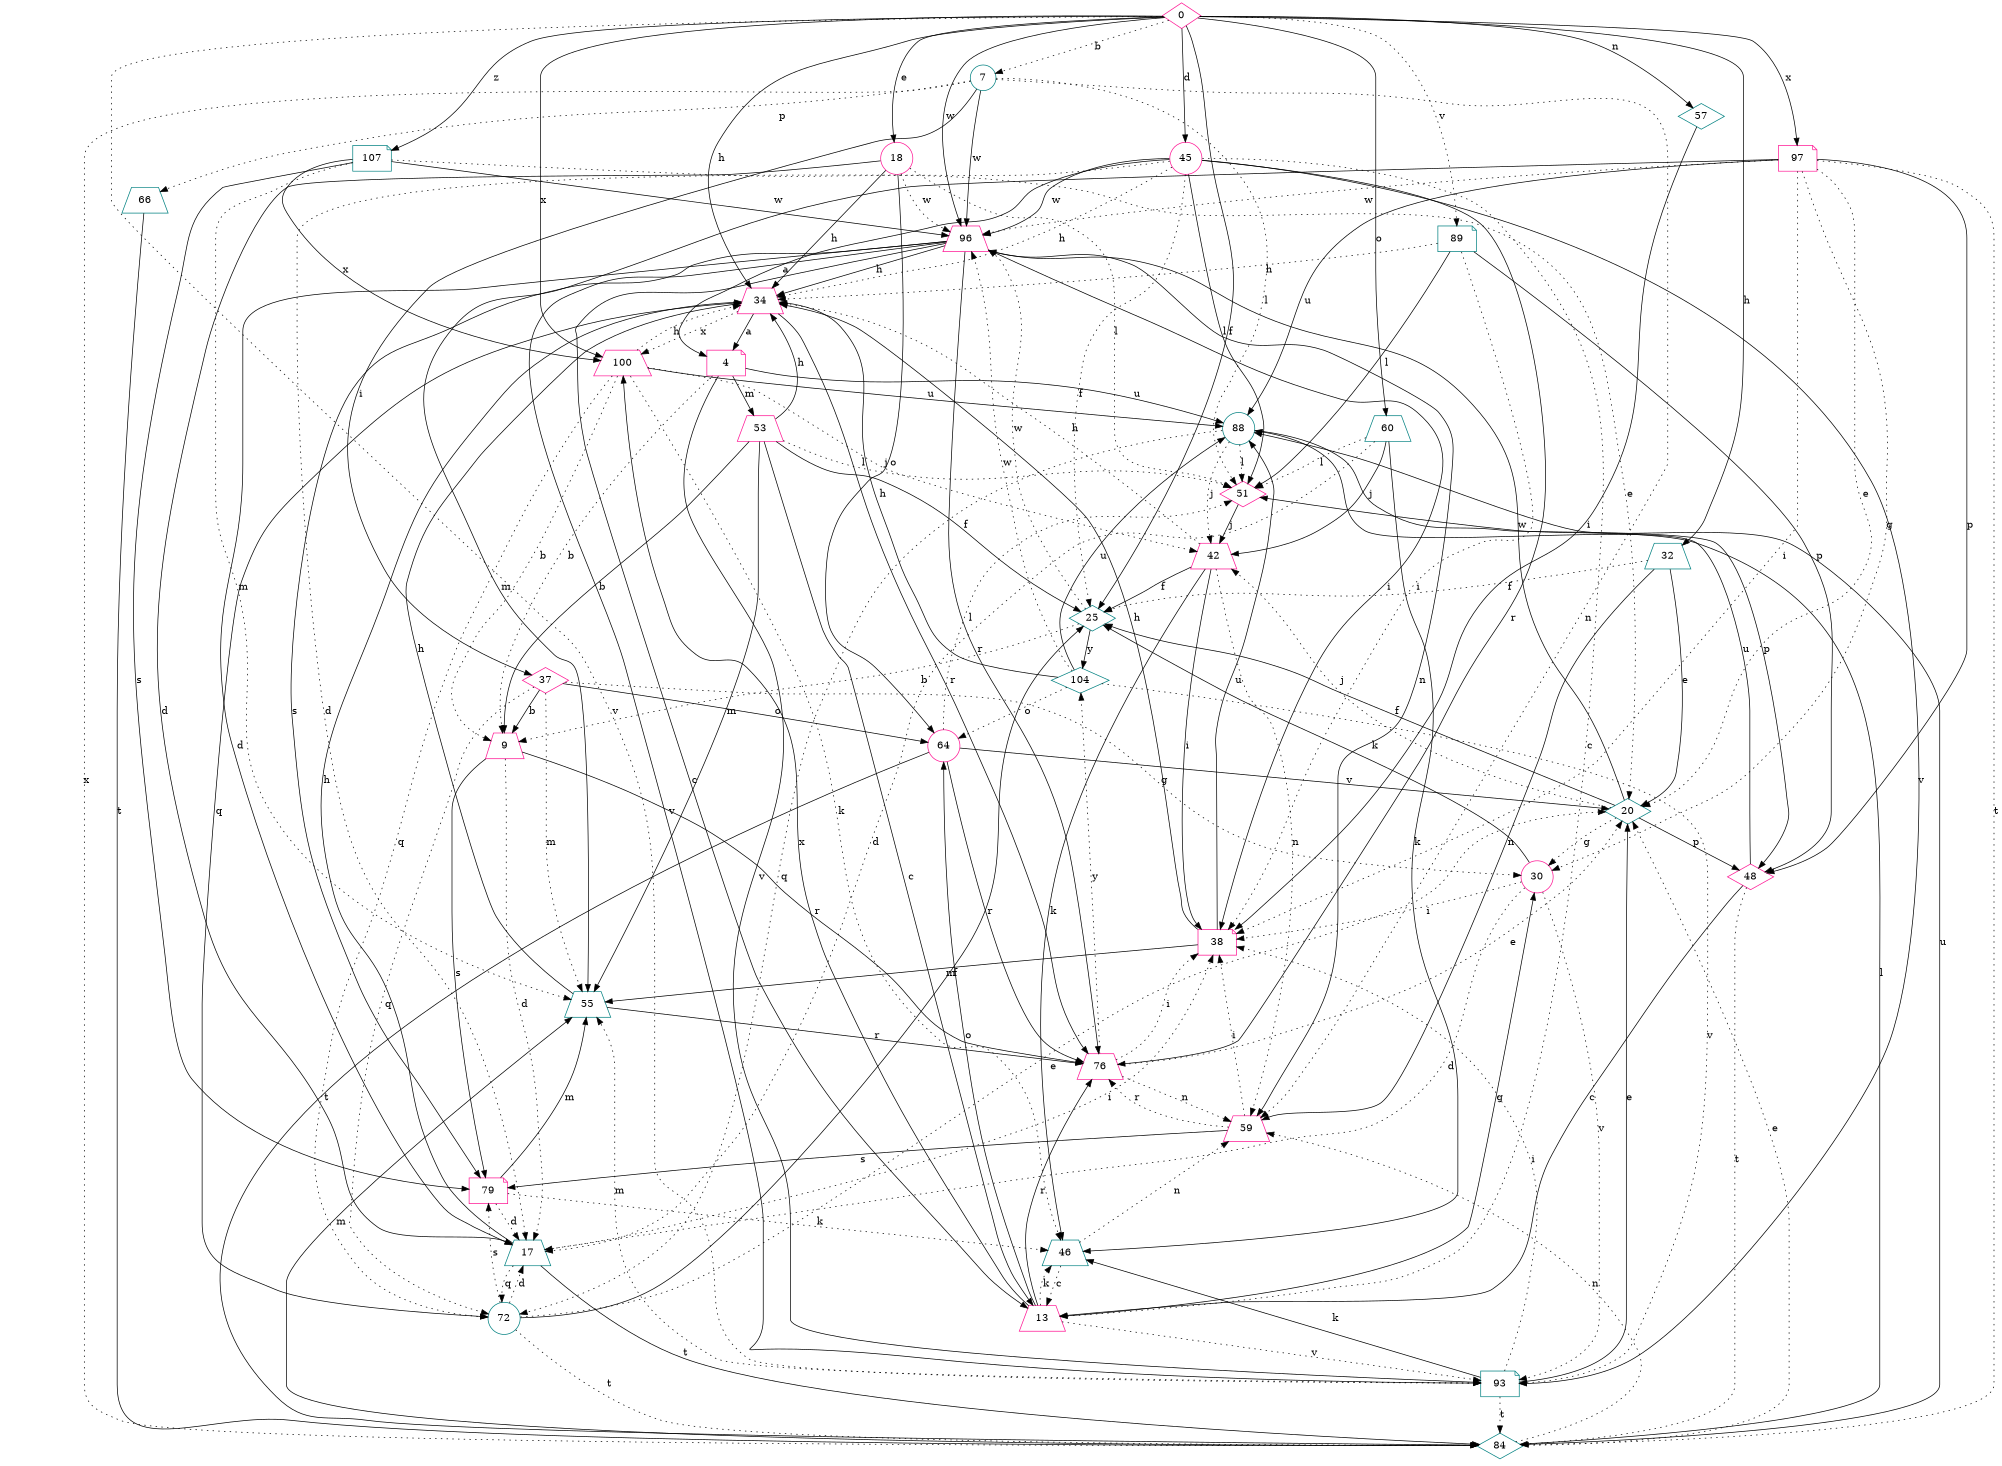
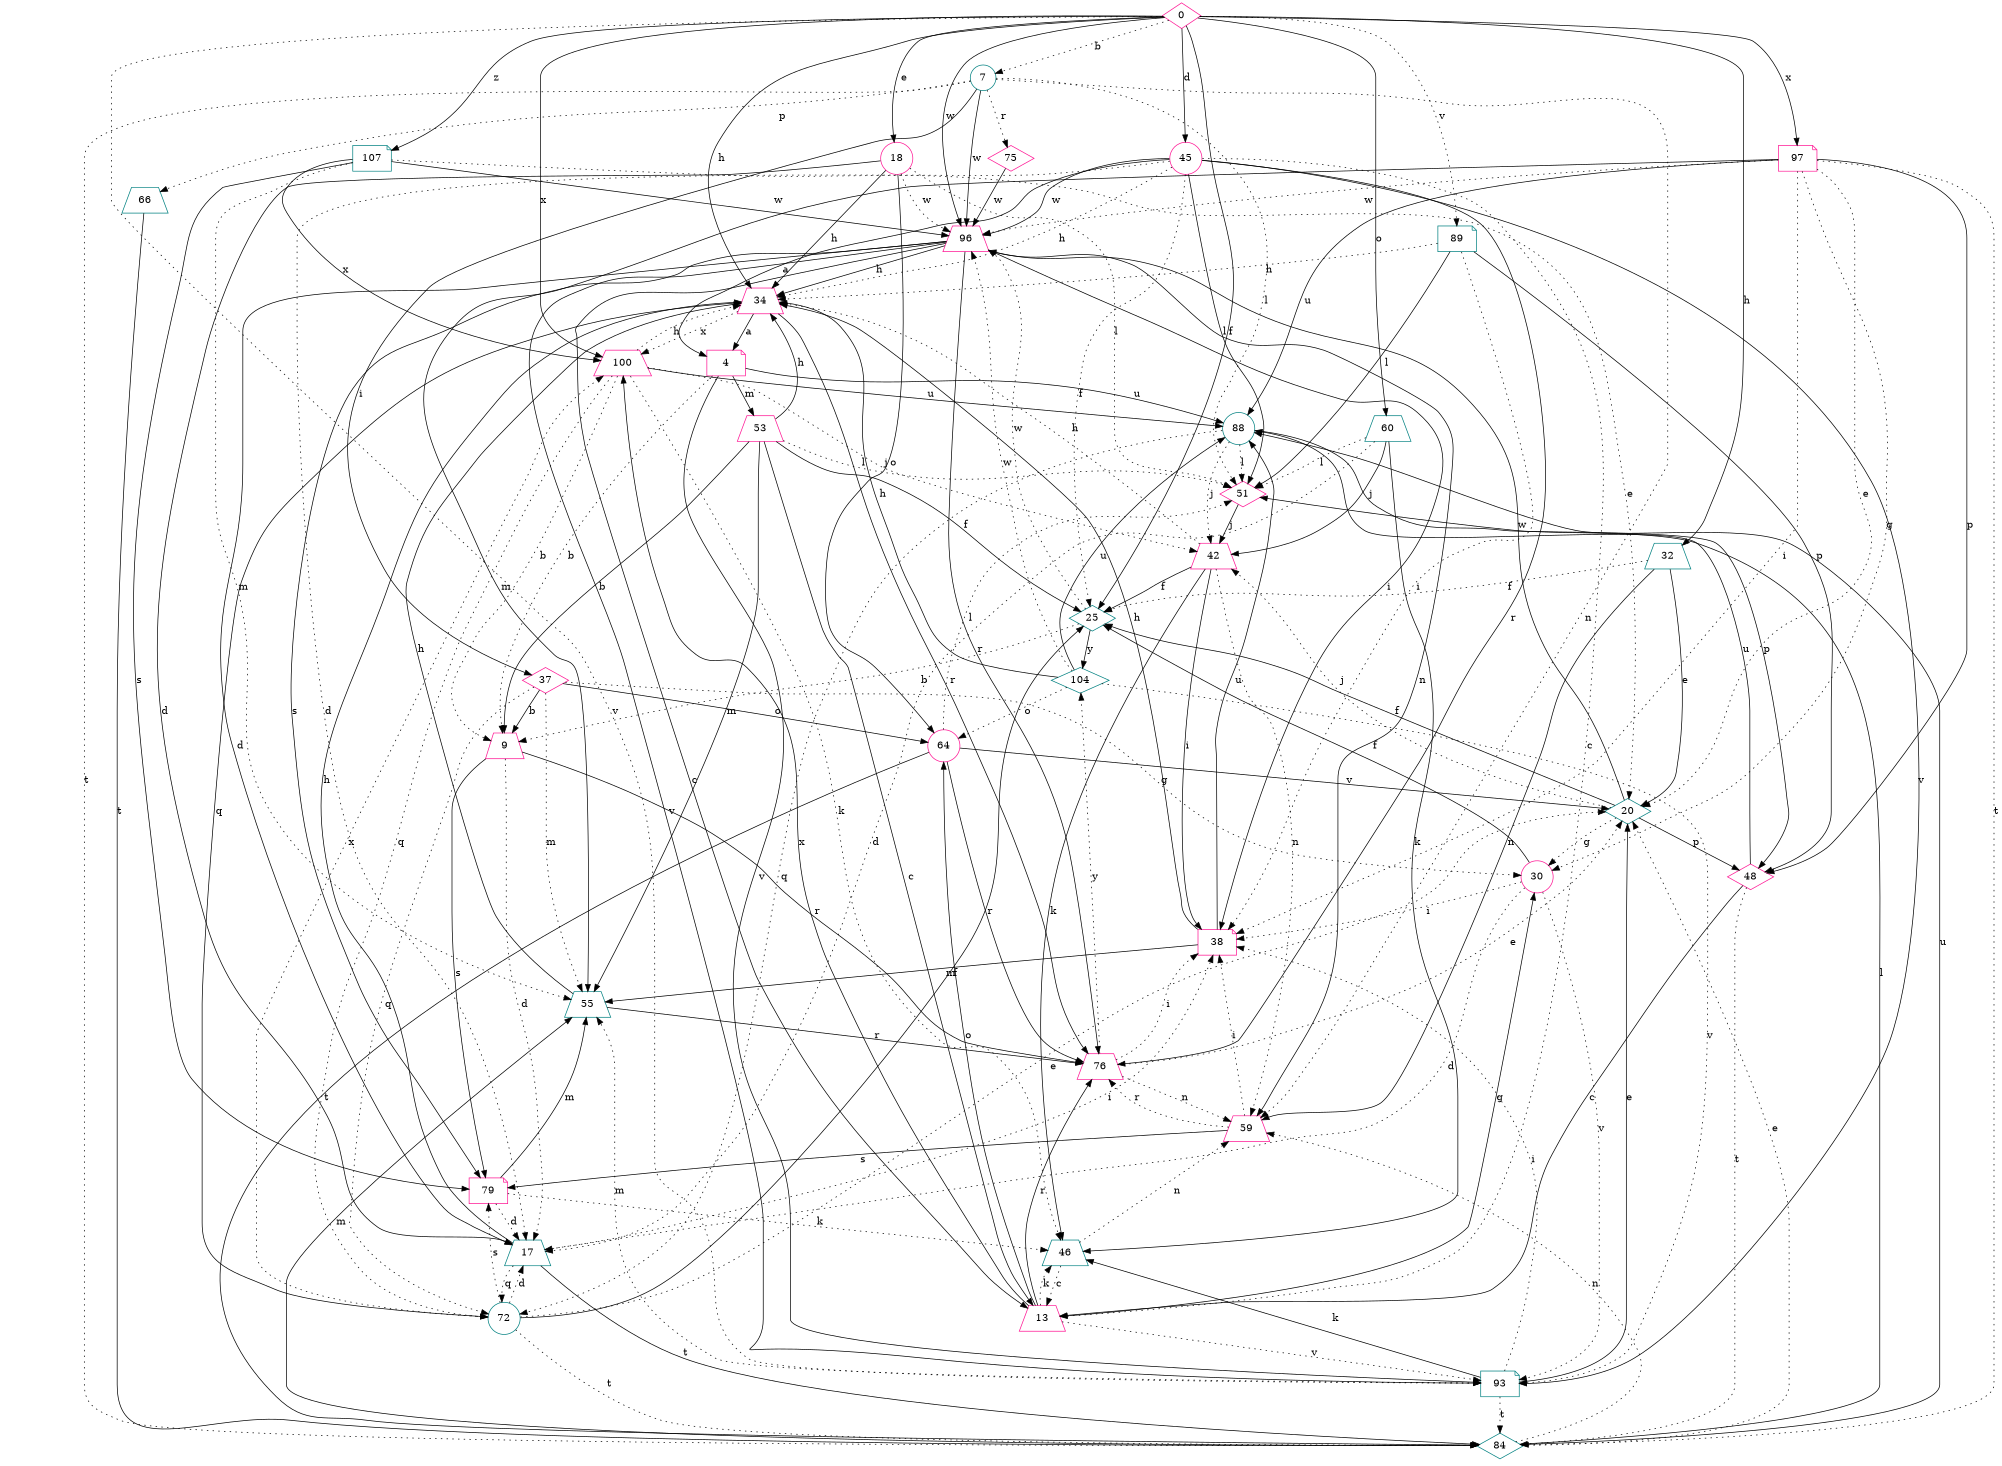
node "57": removed
node "75": added
edge "30" -> "25": label "k" -> "f"
edge "7" -> "84": label "x" -> "t"
edge "72" -> "100": added, label "x"
